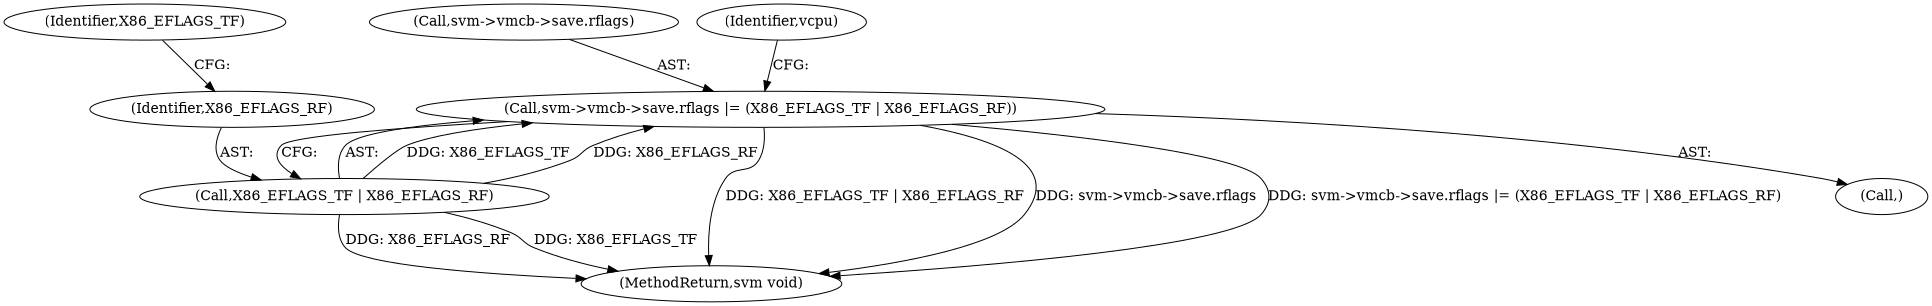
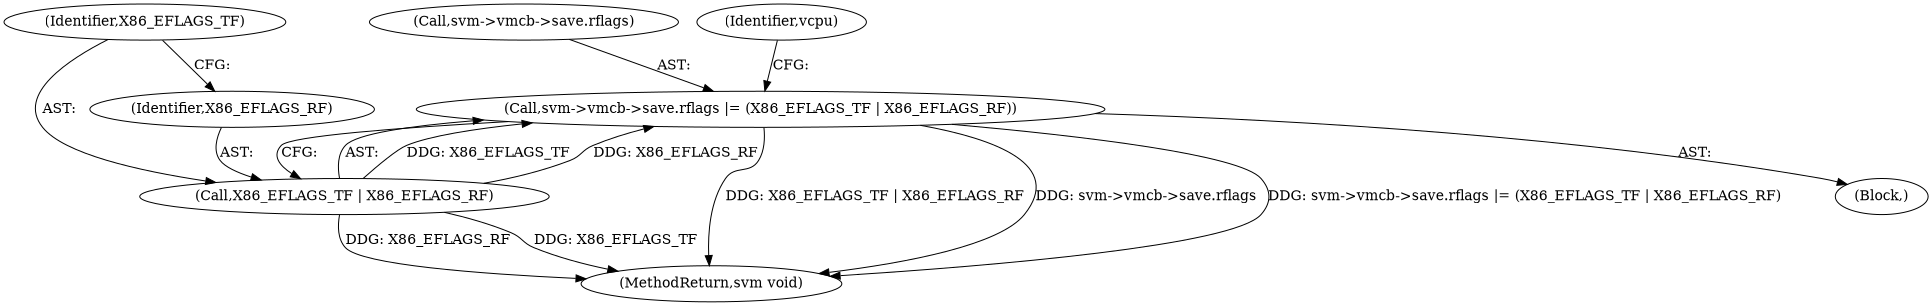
edge "(Identifier,X86_EFLAGS_TF)" -> "(Call,X86_EFLAGS_TF | X86_EFLAGS_RF)": added, label "AST:"
node "(Call,)": label "(Call,)" -> "(Block,)"
